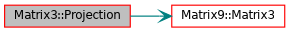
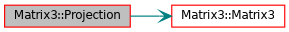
node "Matrix9::Matrix3": label "Matrix9::Matrix3" -> "Matrix3::Matrix3"
